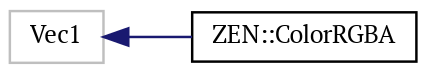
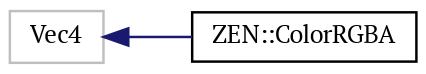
node "Vec1": label "Vec1" -> "Vec4"
